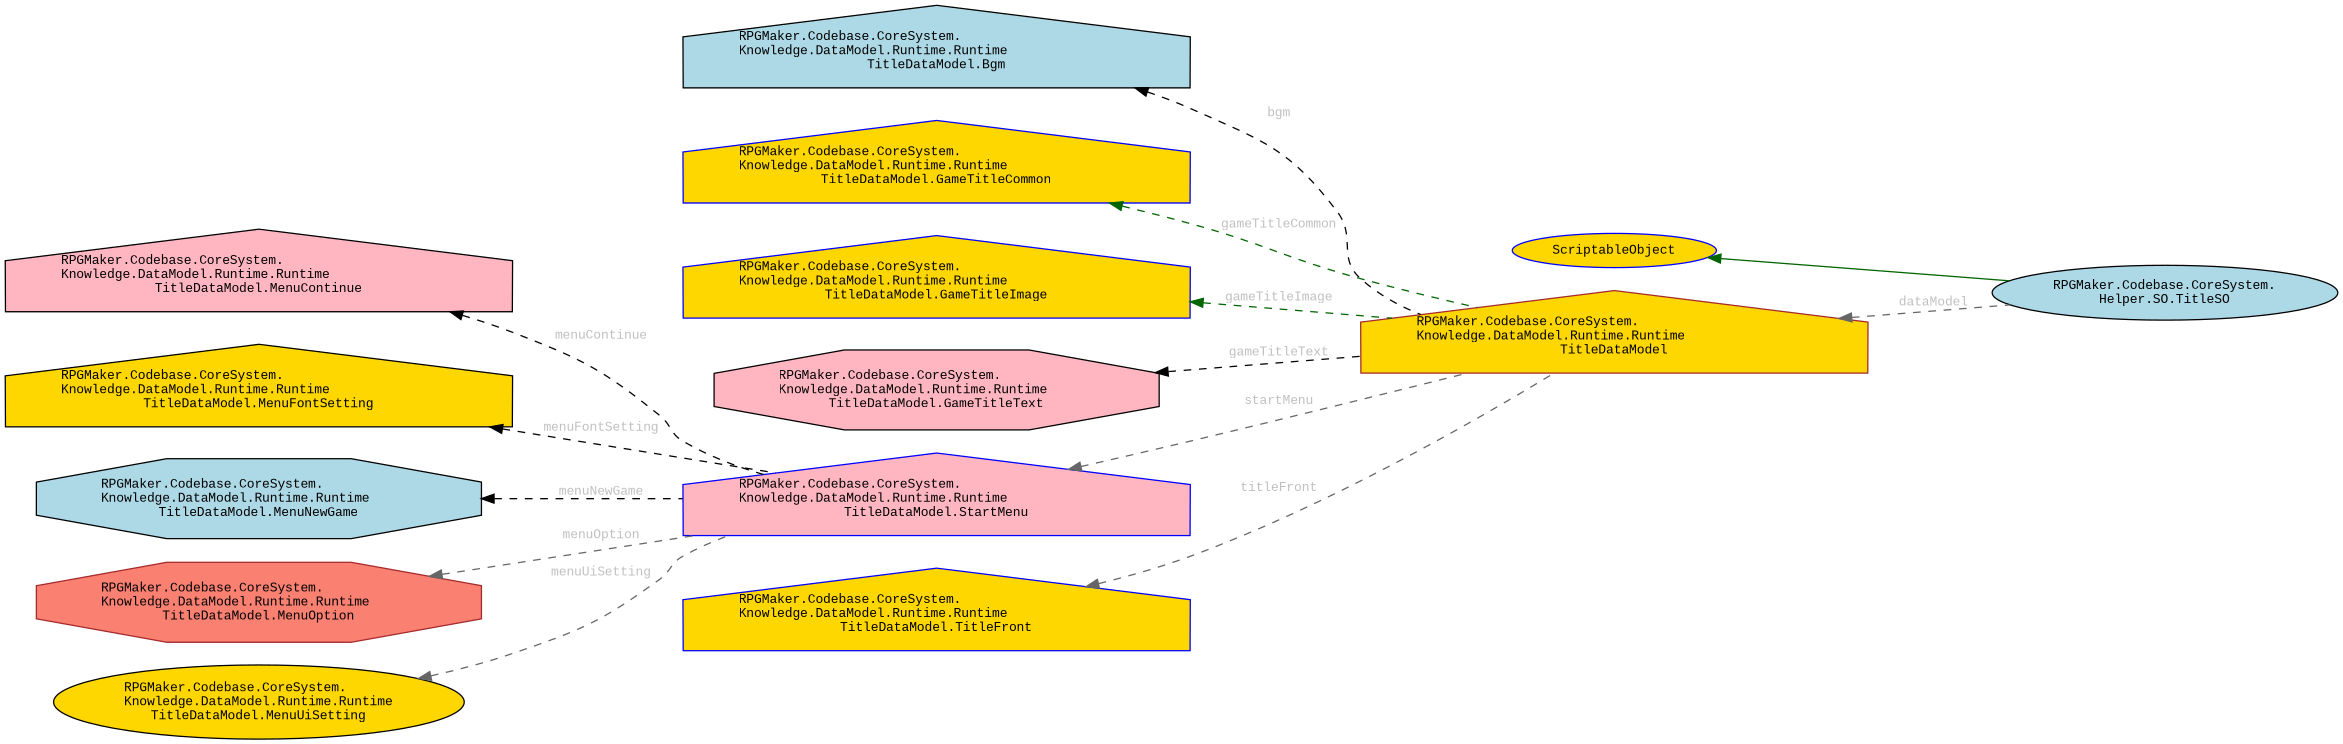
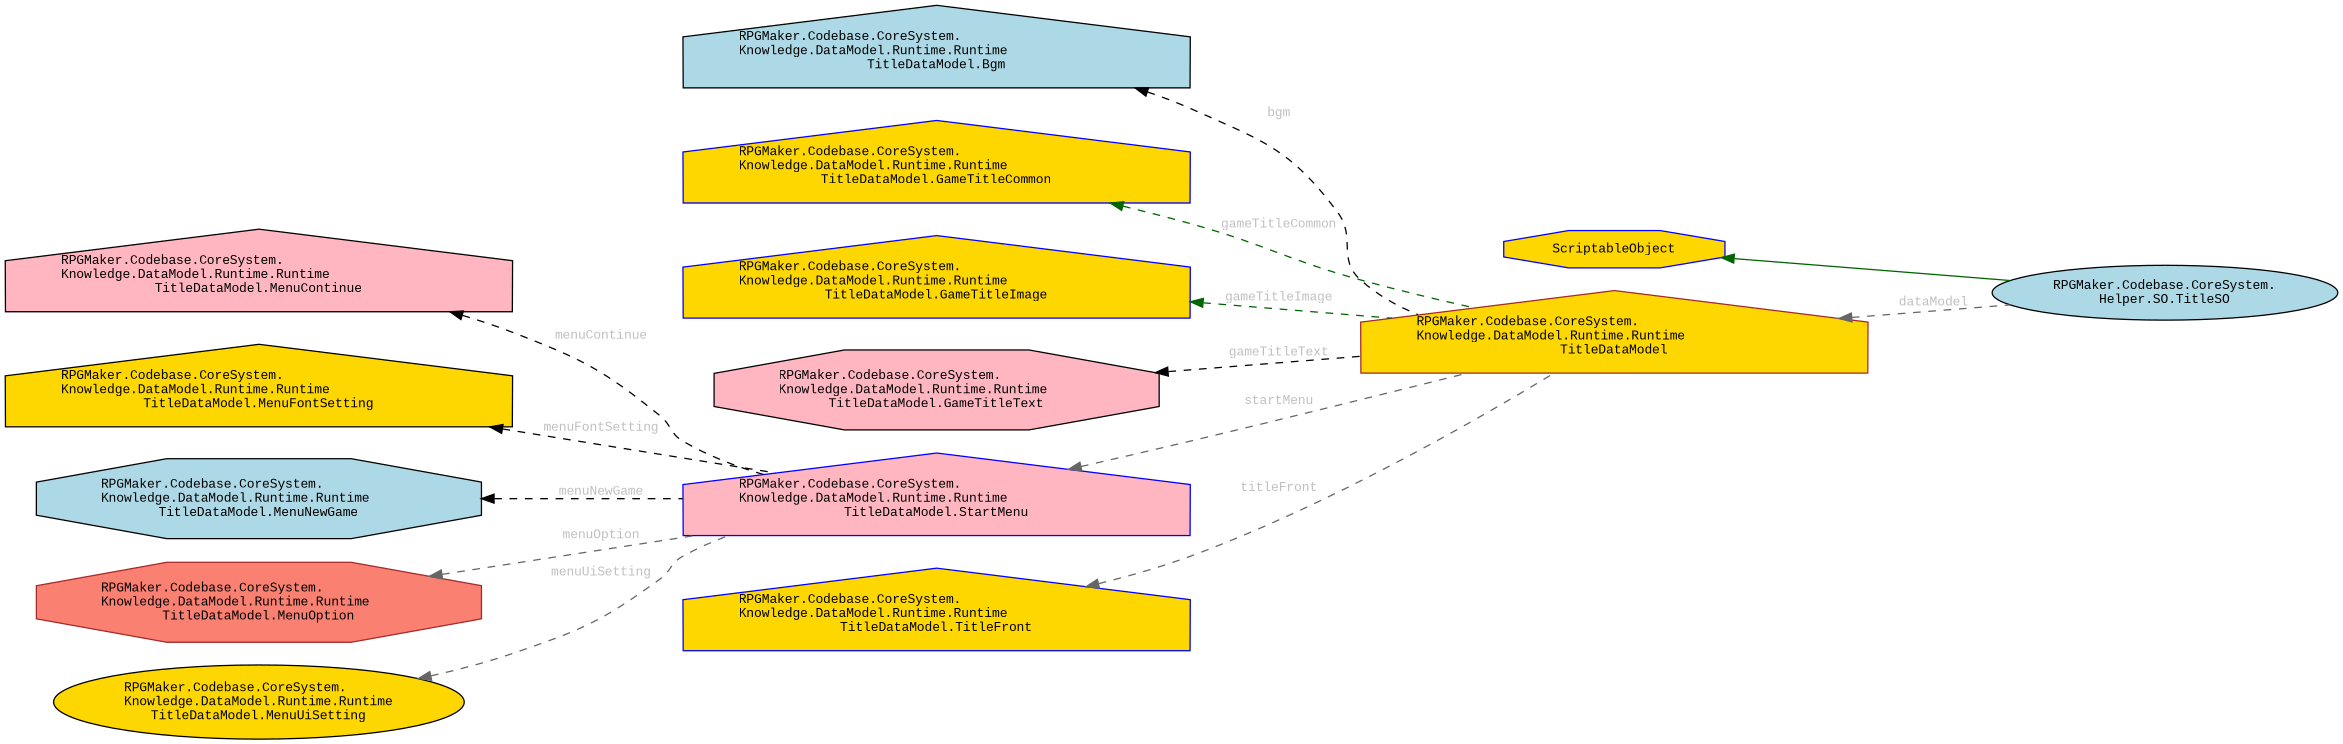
node "ScriptableObject": shape ellipse -> octagon
